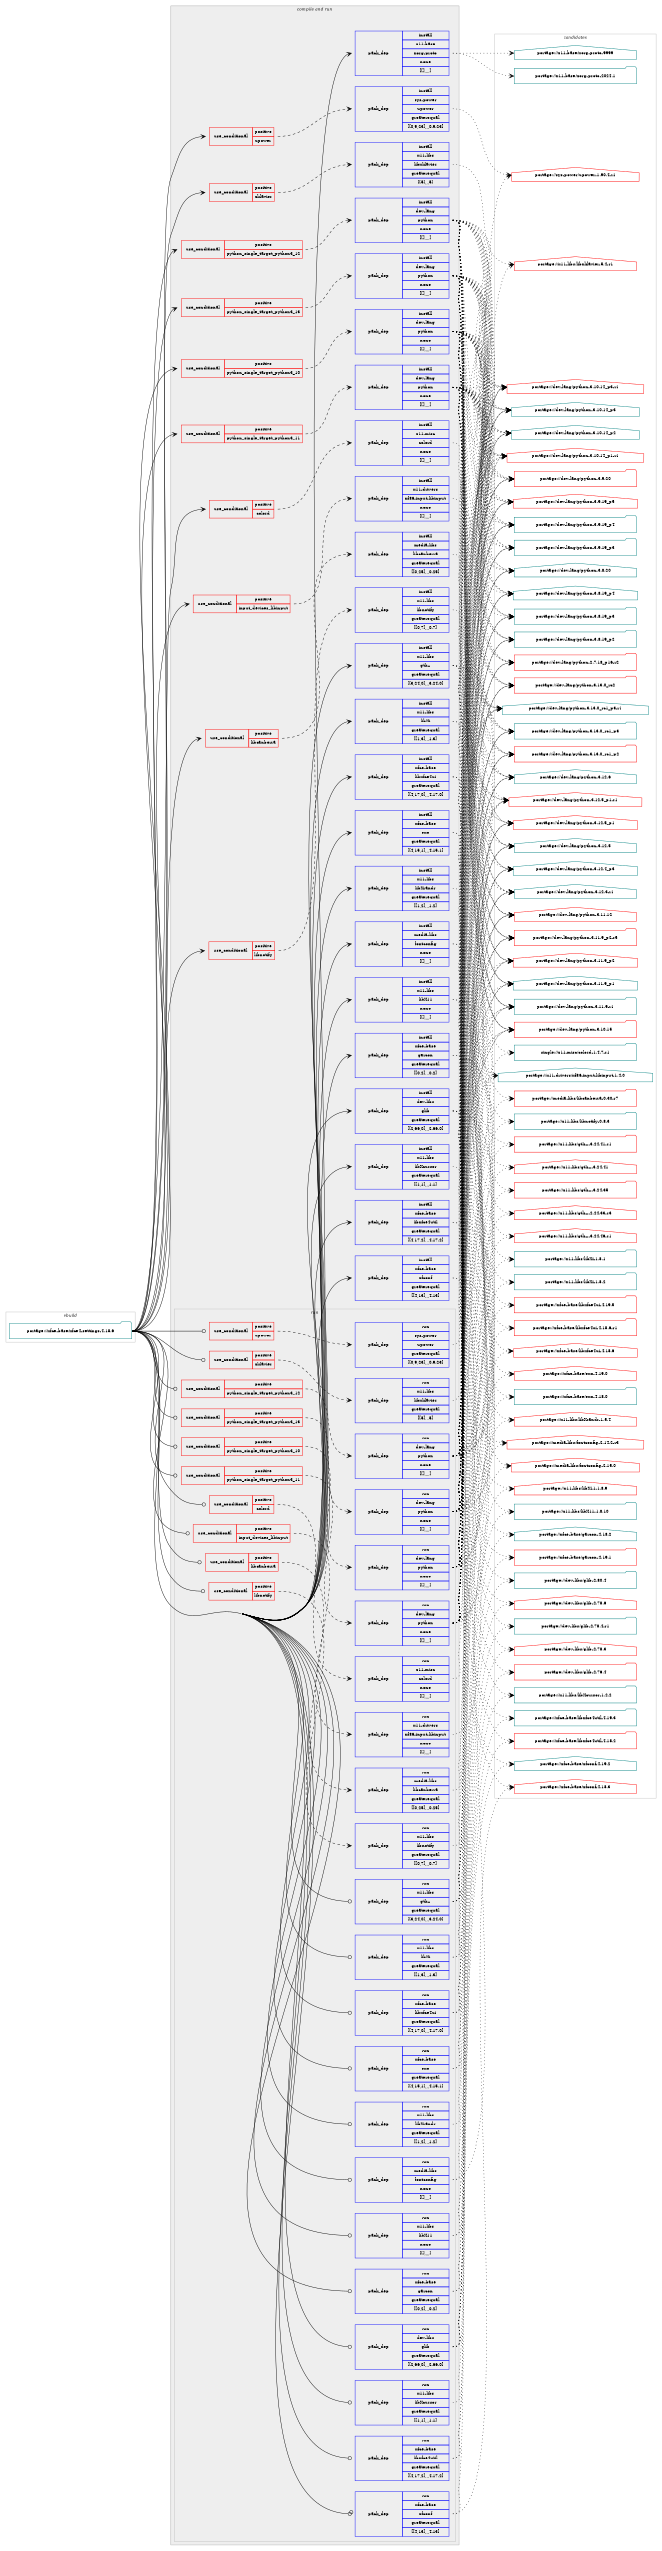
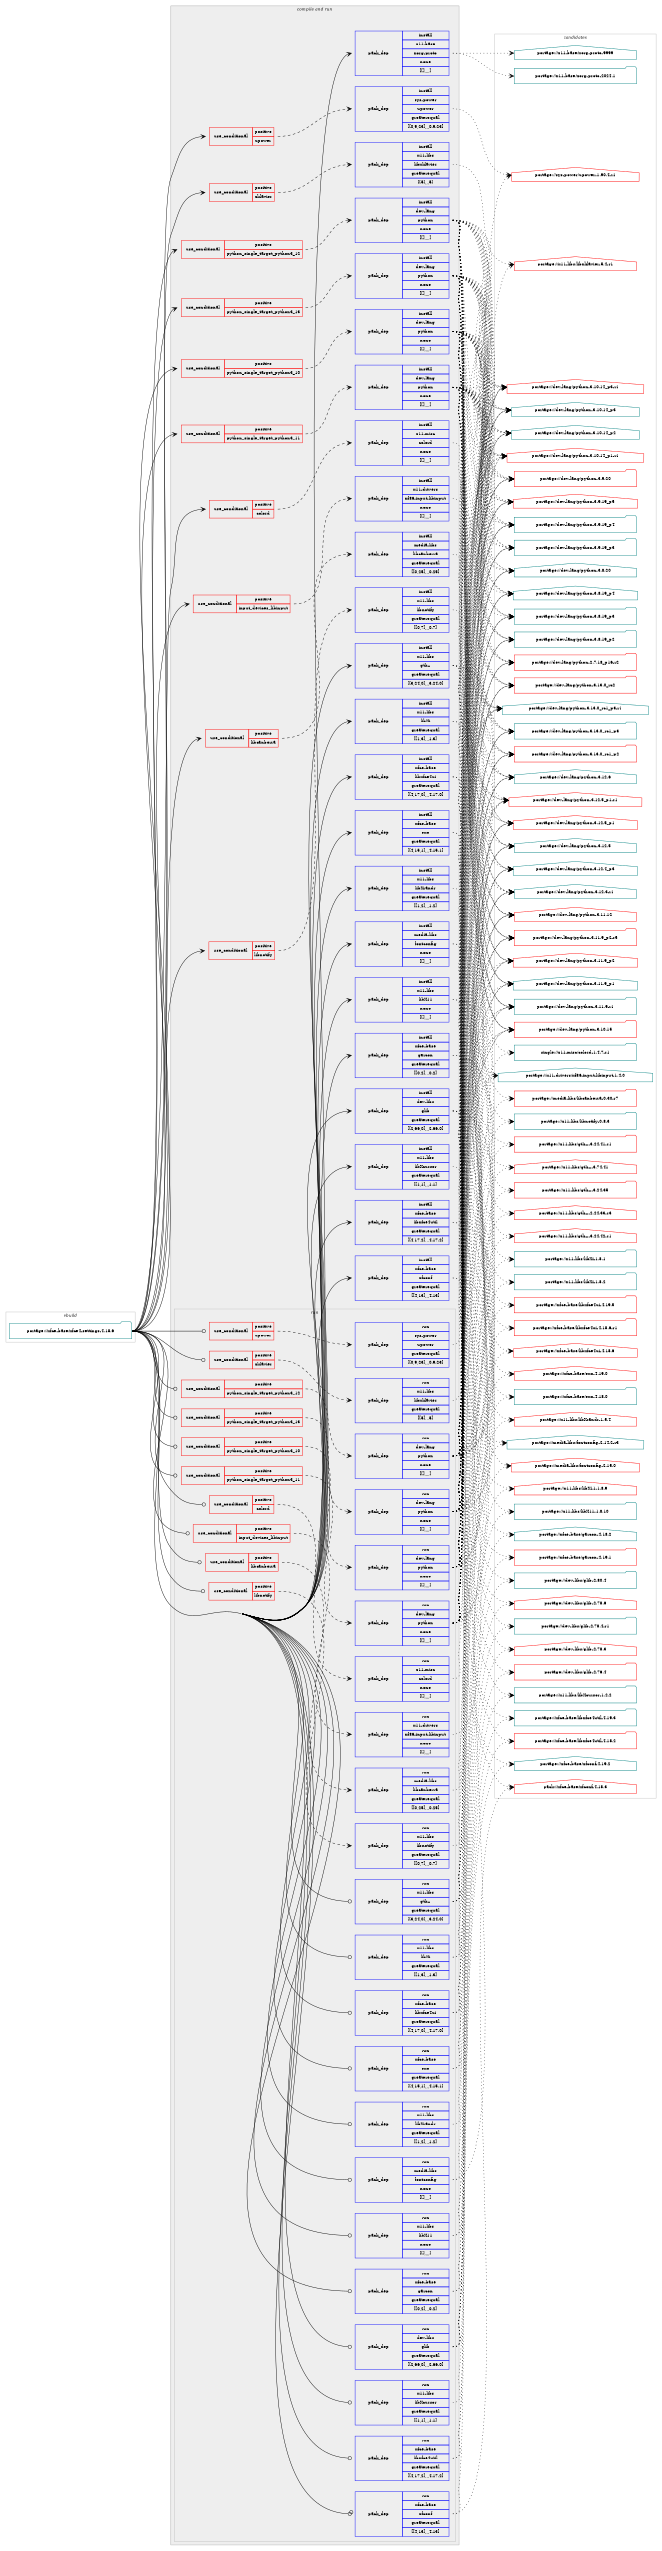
node "portage://x11-libs/gtk+-3.24.41": label "portage://x11-libs/gtk+-3.24.41" -> "portage://x11-libs/gtk+-3.74.41"
node "portage://x11-libs/gtk+-3.24.46-r1": label "portage://x11-libs/gtk+-3.24.46-r1" -> "portage://x11-libs/gtk+-3.24.42-r1"
node "portage://media-libs/fontconfig-2.14.2-r3": color red -> teal
node "portage://xfce-base/xfconf-4.18.3": label "portage://xfce-base/xfconf-4.18.3" -> "pack://xfce-base/xfconf-4.18.3"
